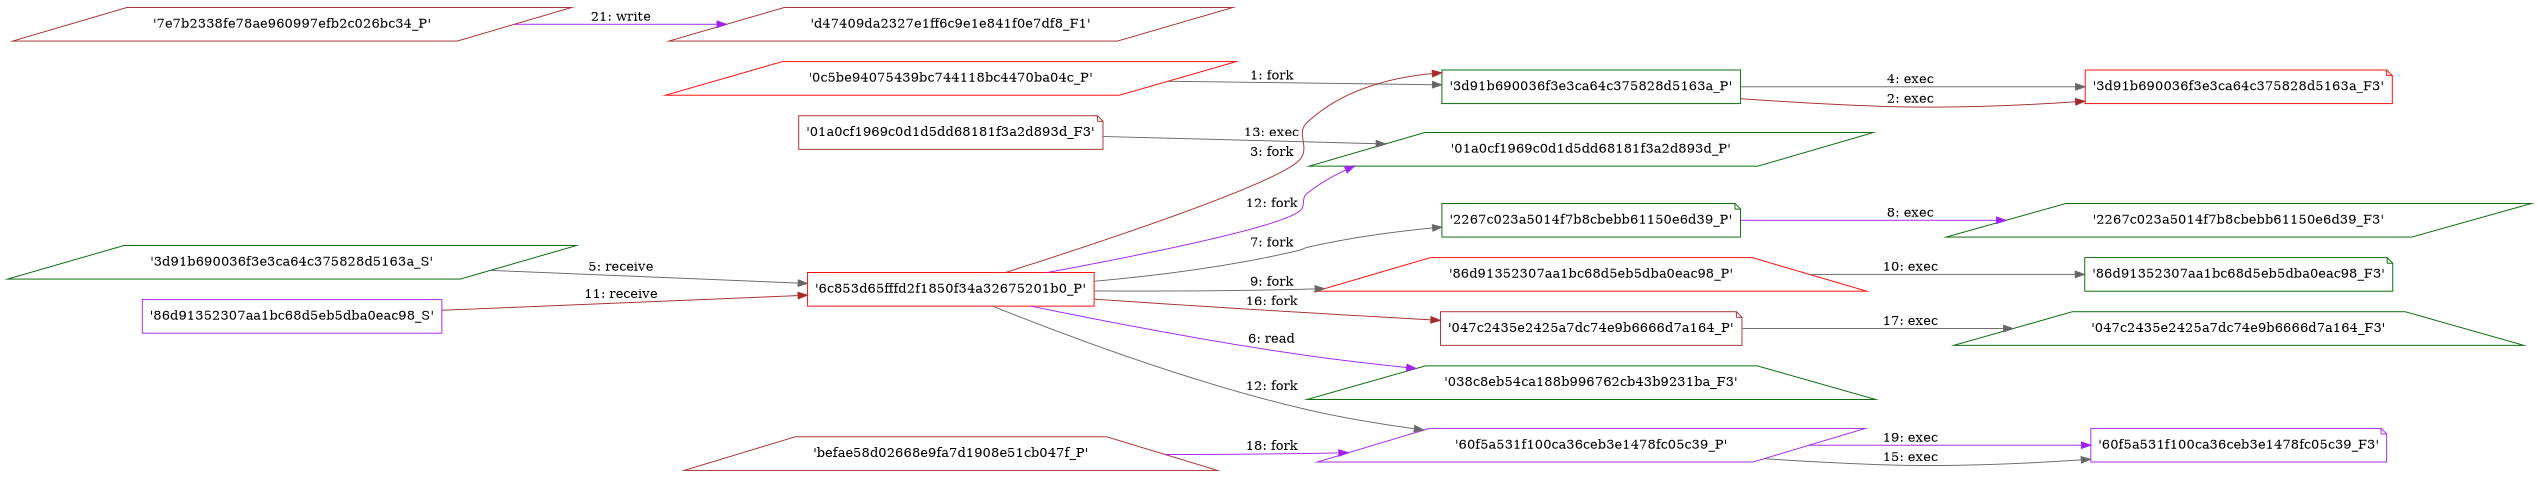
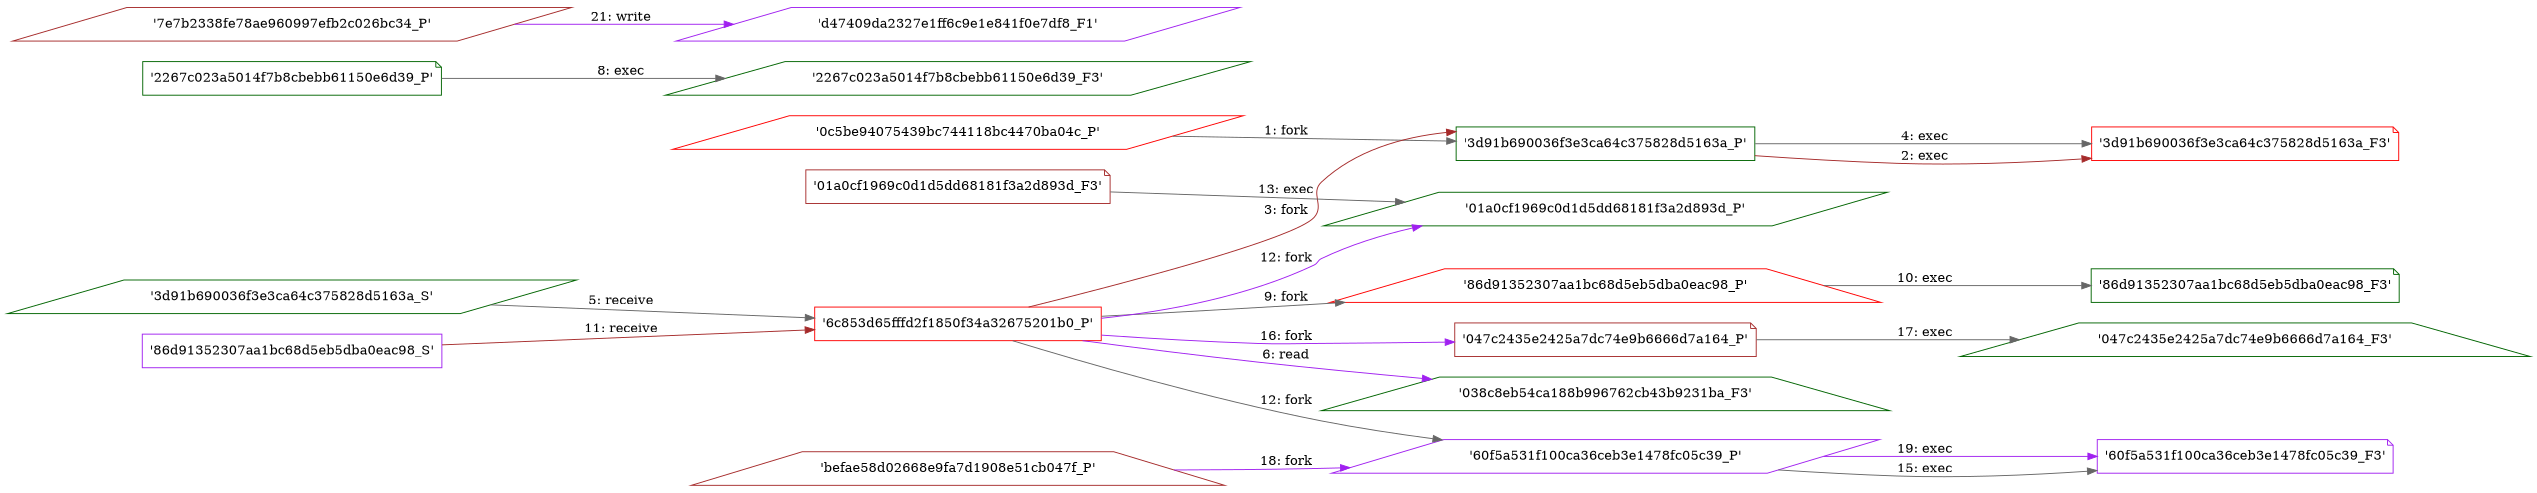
node "'d47409da2327e1ff6c9e1e841f0e7df8_F1'": color brown -> purple
edge "'2267c023a5014f7b8cbebb61150e6d39_P'" -> "'2267c023a5014f7b8cbebb61150e6d39_F3'": color purple -> gray40
edge "'6c853d65fffd2f1850f34a32675201b0_P'" -> "'2267c023a5014f7b8cbebb61150e6d39_P'": removed, label "7: fork"
edge "'6c853d65fffd2f1850f34a32675201b0_P'" -> "'047c2435e2425a7dc74e9b6666d7a164_P'": color brown -> purple
